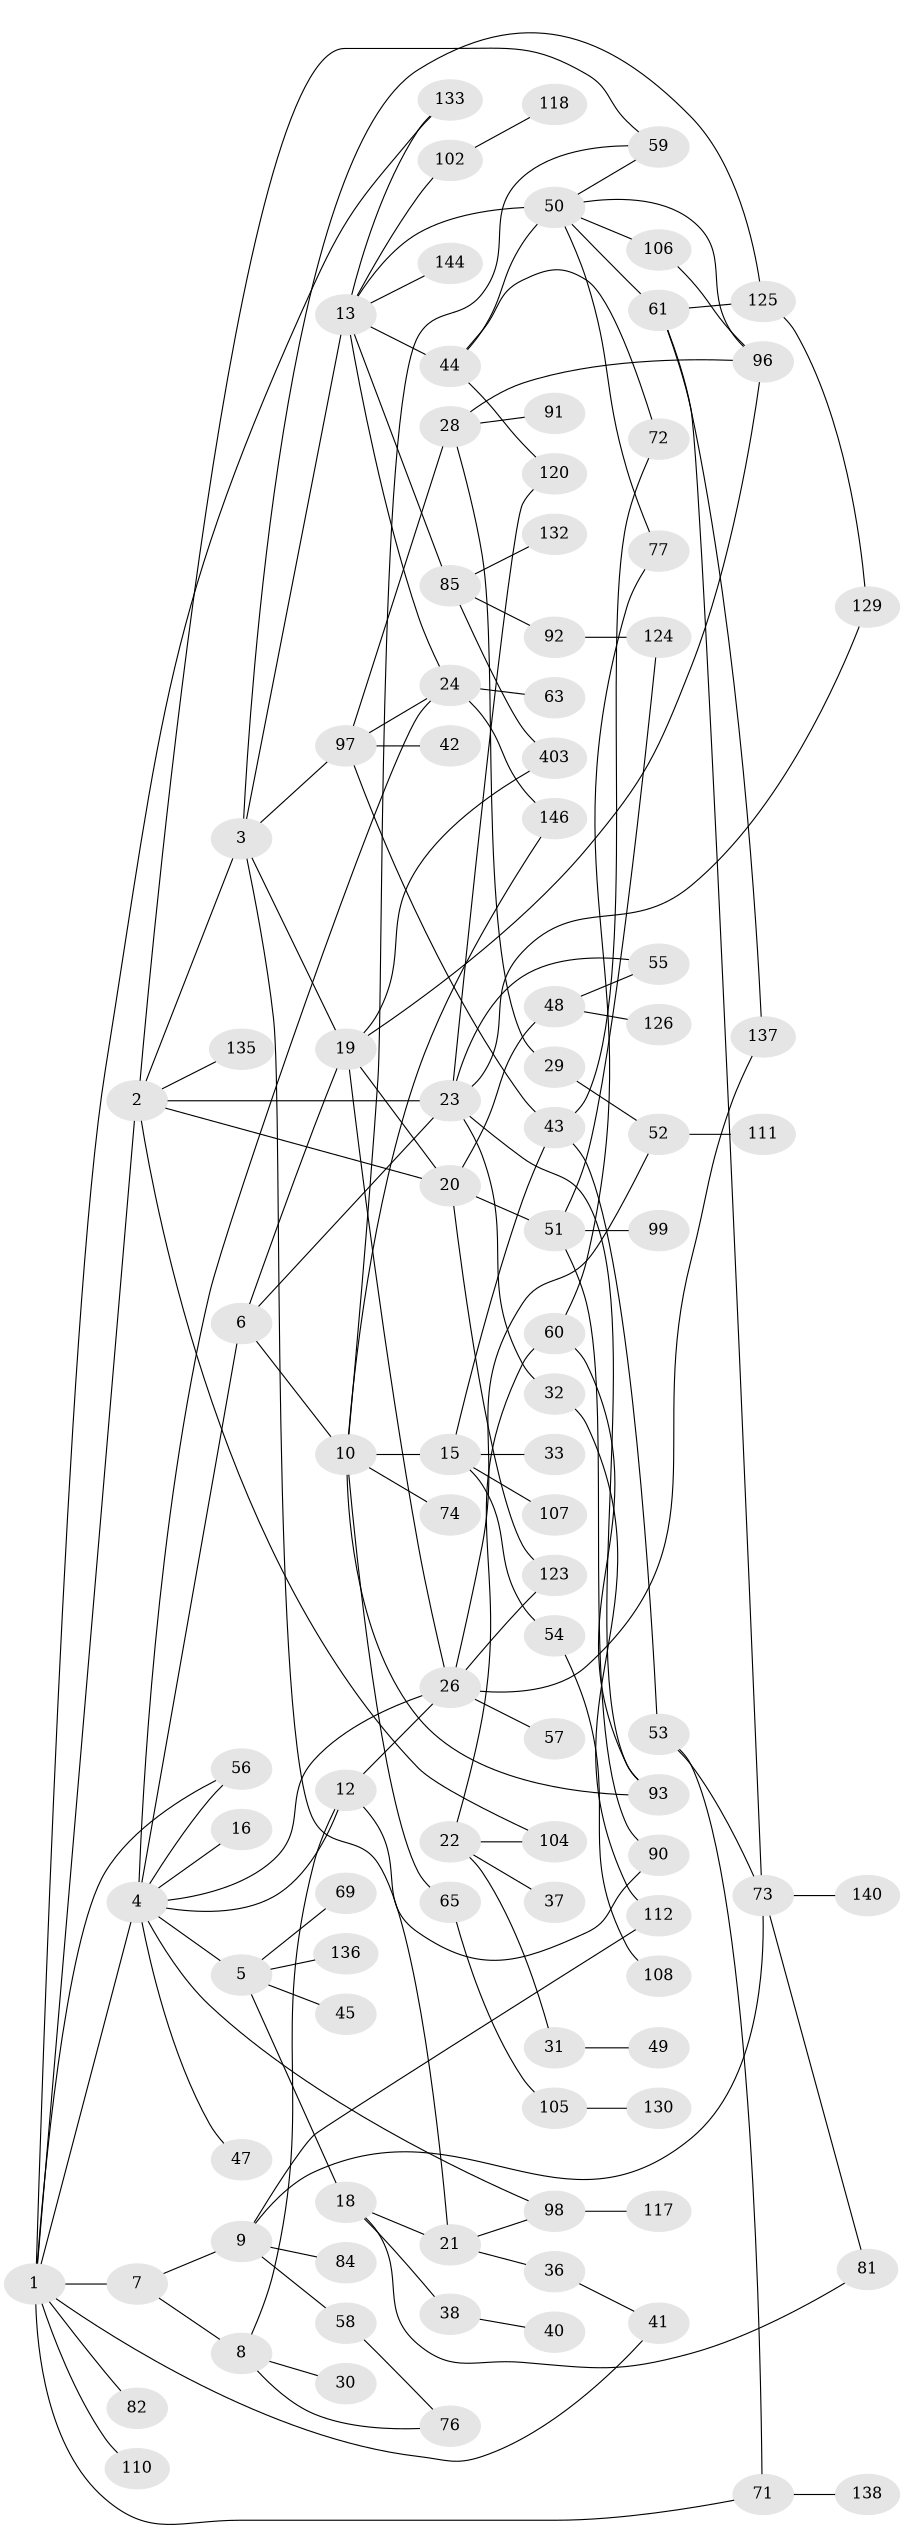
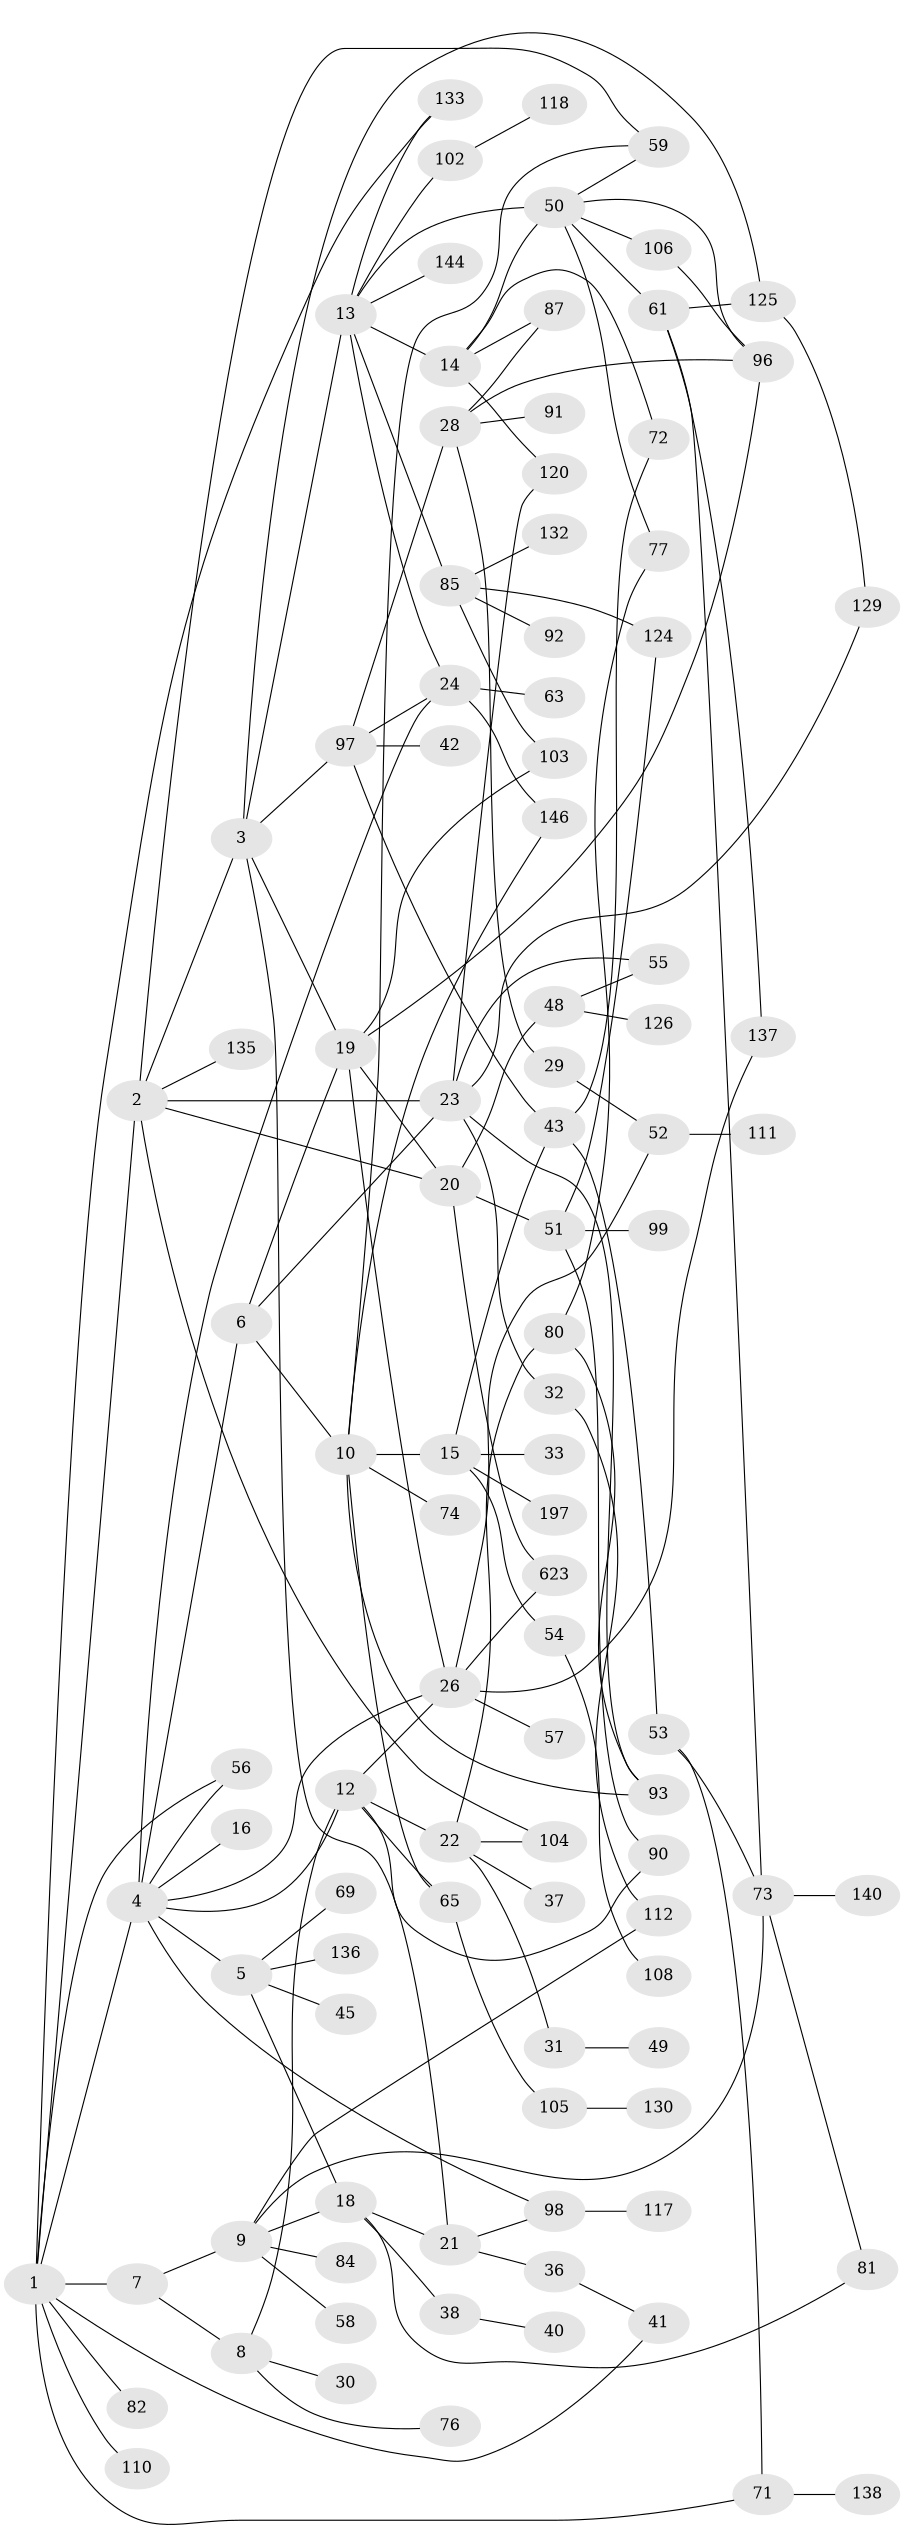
node "87": added
node "44": label "44" -> "14"
edge "92" -- "124": now "85" -- "124"
node "403": label "403" -> "103"
node "60": label "60" -> "80"
node "107": label "107" -> "197"
node "123": label "123" -> "623"
edge "12" -- "22": added
edge "12" -- "65": added
node "47": removed
edge "18" -- "9": added
edge "58" -- "76": removed
